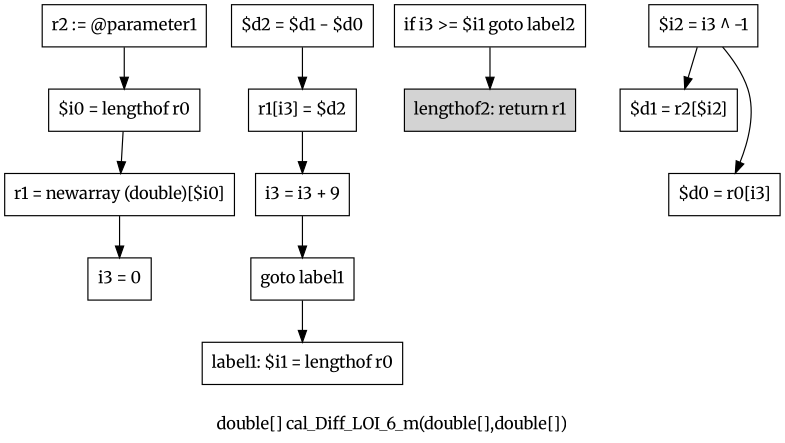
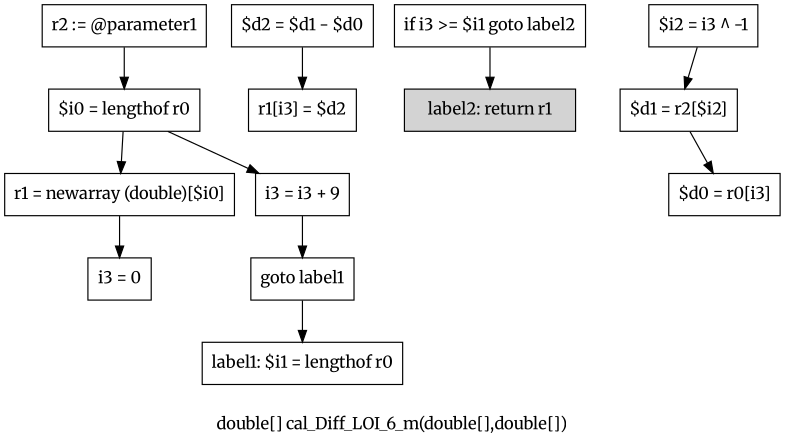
edge "$i2 = i3 ^ -1" -> "$d0 = r0[i3]": now "$d1 = r2[$i2]" -> "$d0 = r0[i3]"
node "lengthof2: return r1": label "lengthof2: return r1" -> "label2: return r1"
edge "r1[i3] = $d2" -> "i3 = i3 + 9": now "$i0 = lengthof r0" -> "i3 = i3 + 9"
